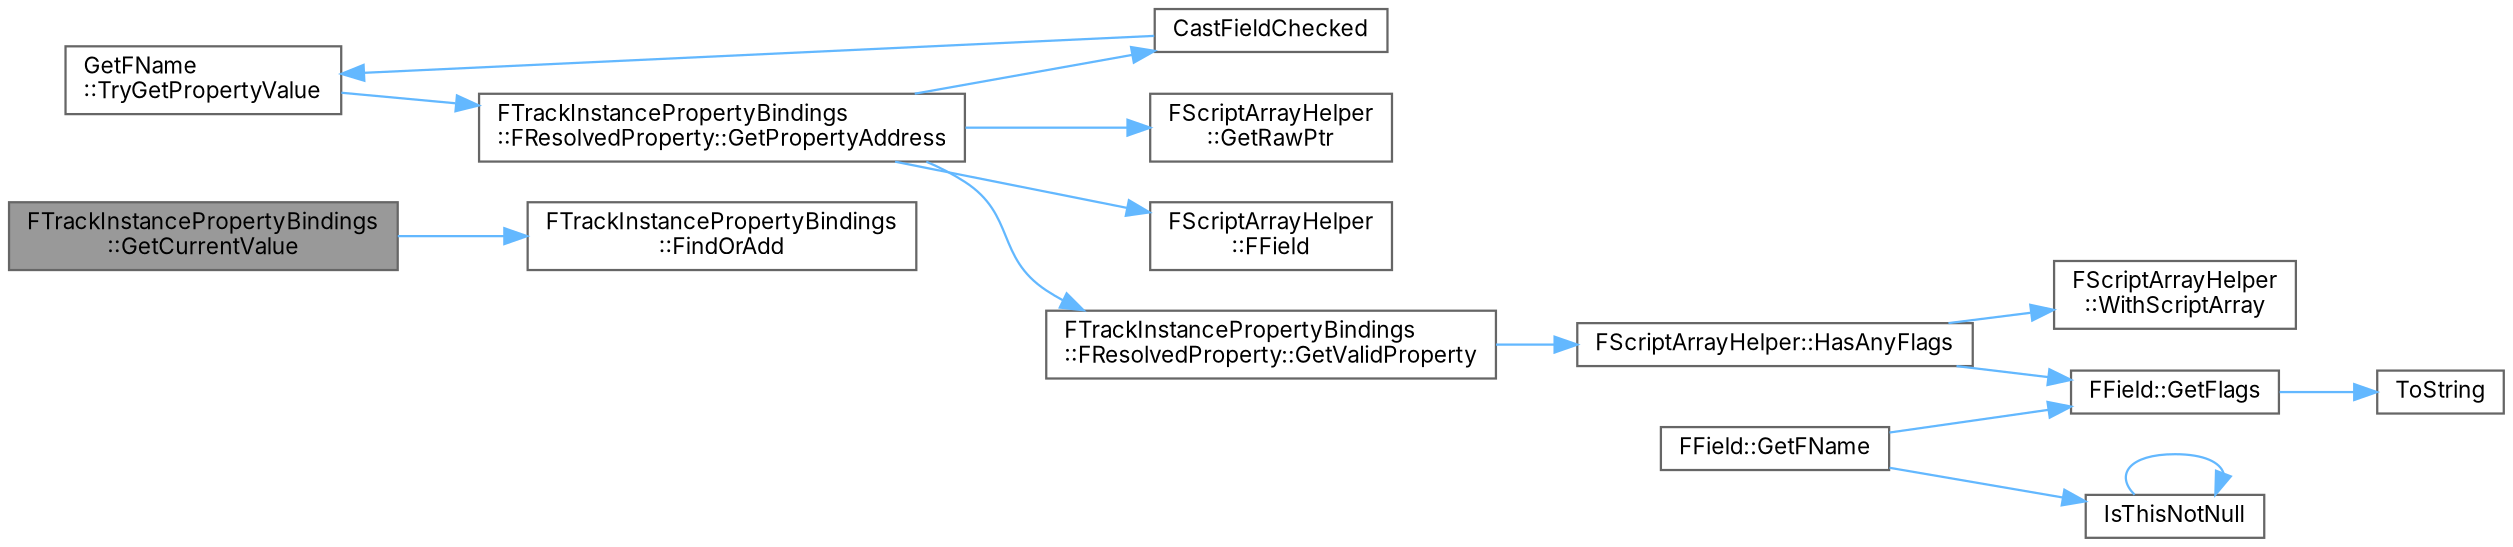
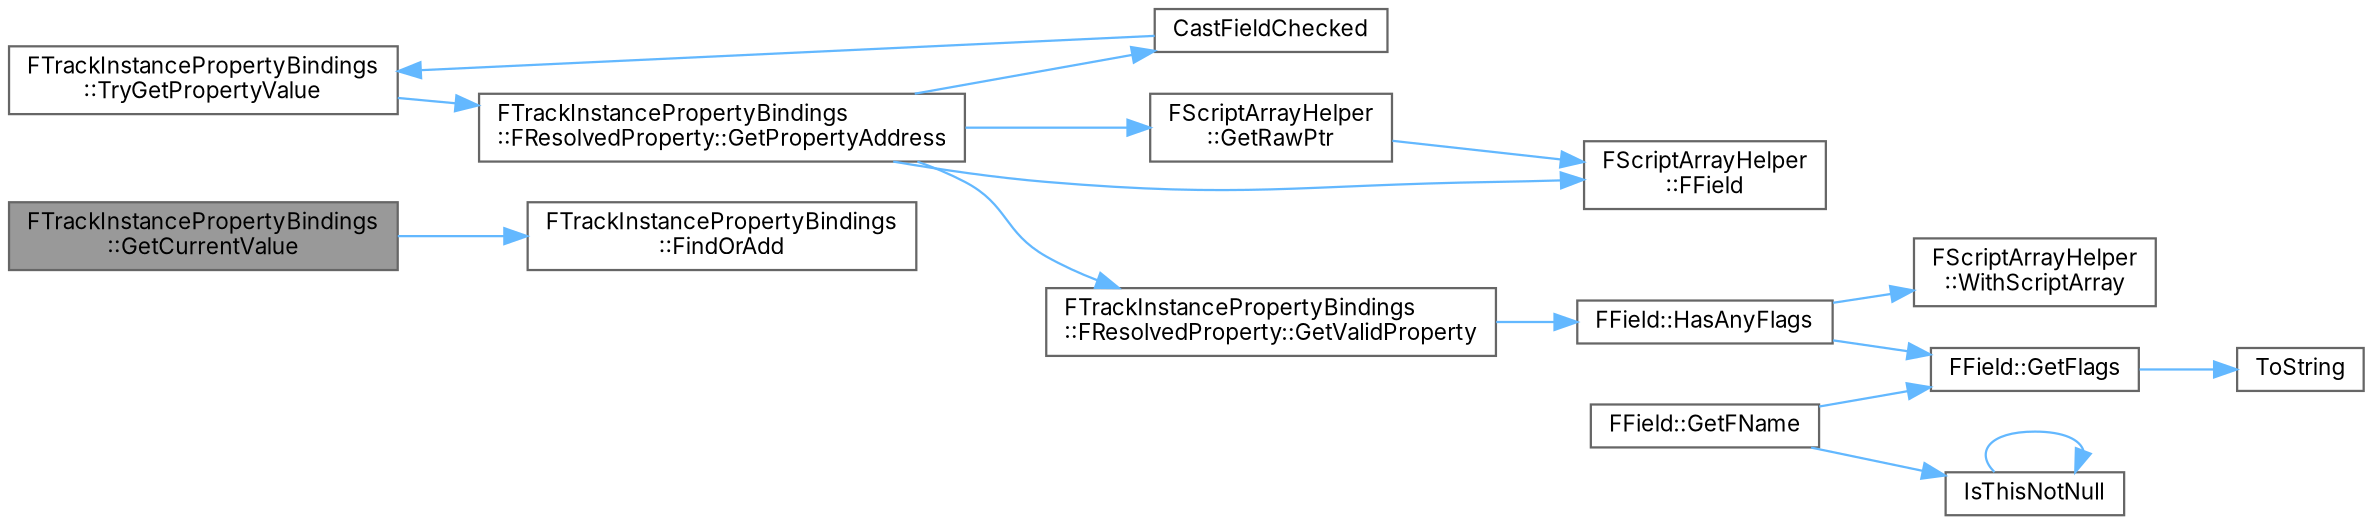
node "GetFName ::TryGetPropertyValue": label "GetFName ::TryGetPropertyValue" -> "FTrackInstancePropertyBindings ::TryGetPropertyValue"
edge "FScriptArrayHelper ::GetRawPtr" -> "FScriptArrayHelper ::FField": added
node "FScriptArrayHelper::HasAnyFlags": label "FScriptArrayHelper::HasAnyFlags" -> "FField::HasAnyFlags"
